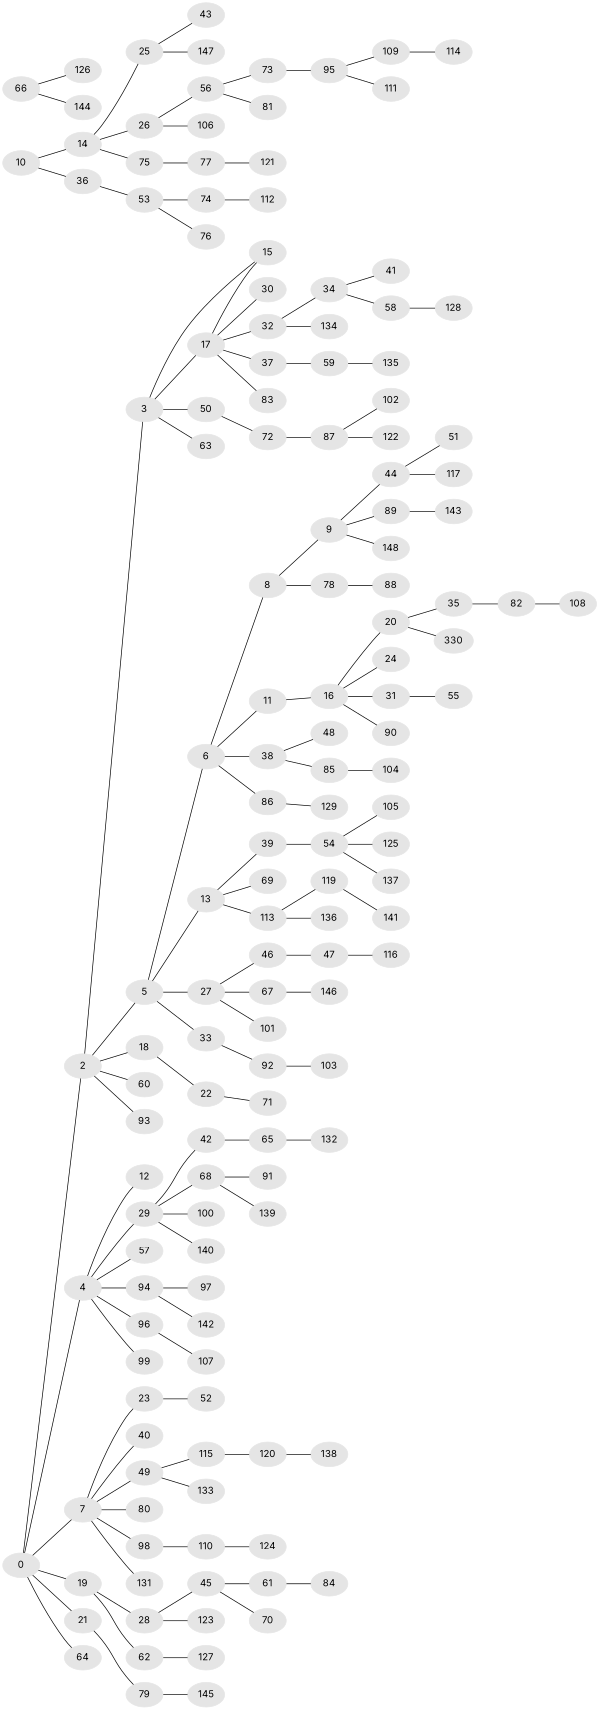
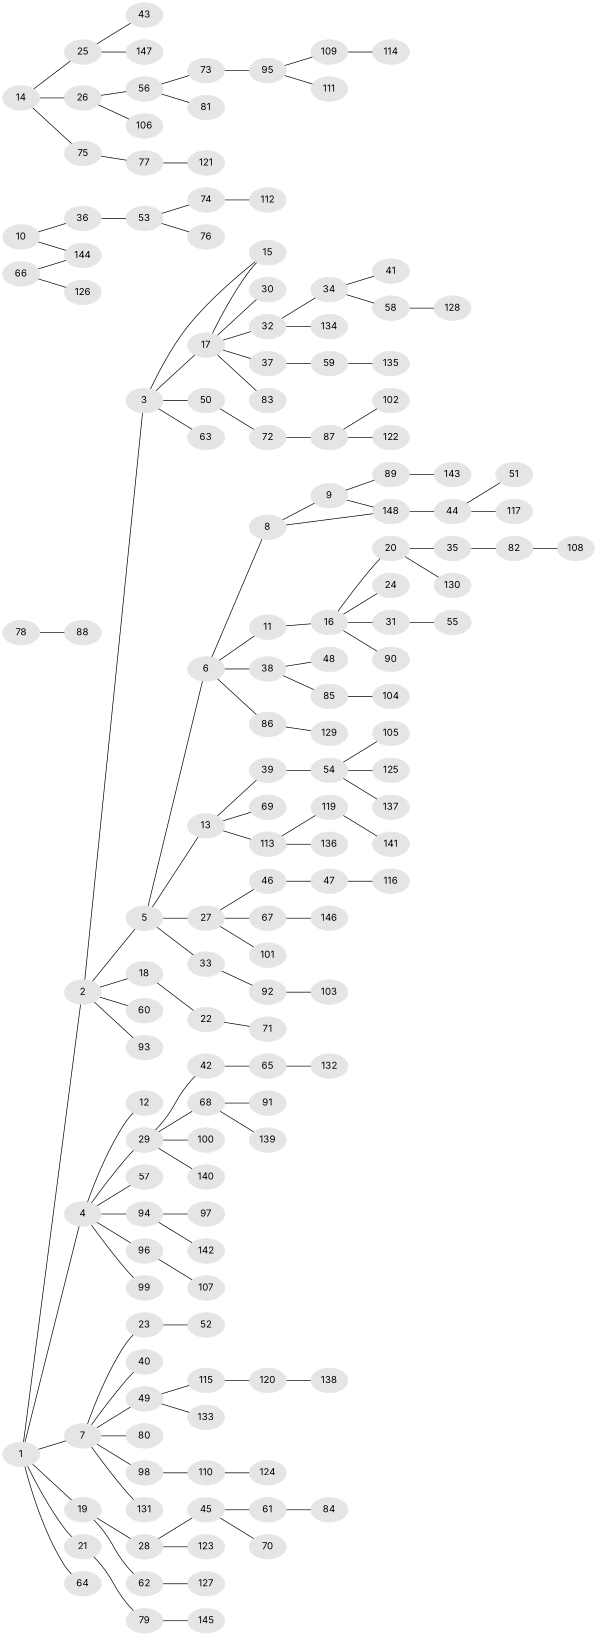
edge "14" -- "10": now "144" -- "10"
edge "44" -- "9": now "44" -- "148"
edge "8" -- "78": now "8" -- "148"
node "330": label "330" -> "130"
node "0": label "0" -> "1"
